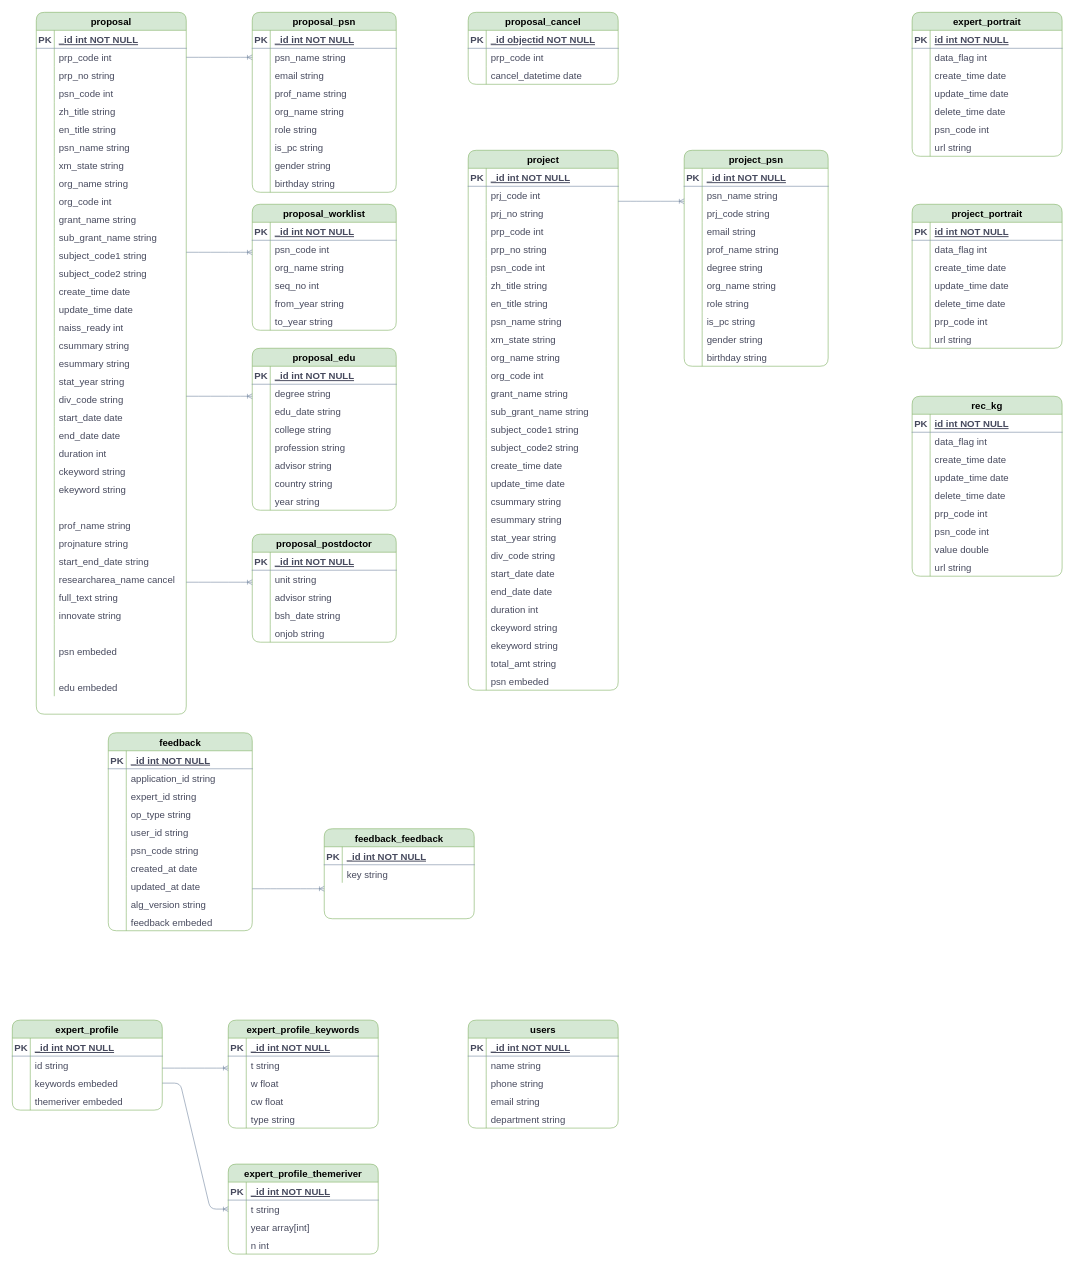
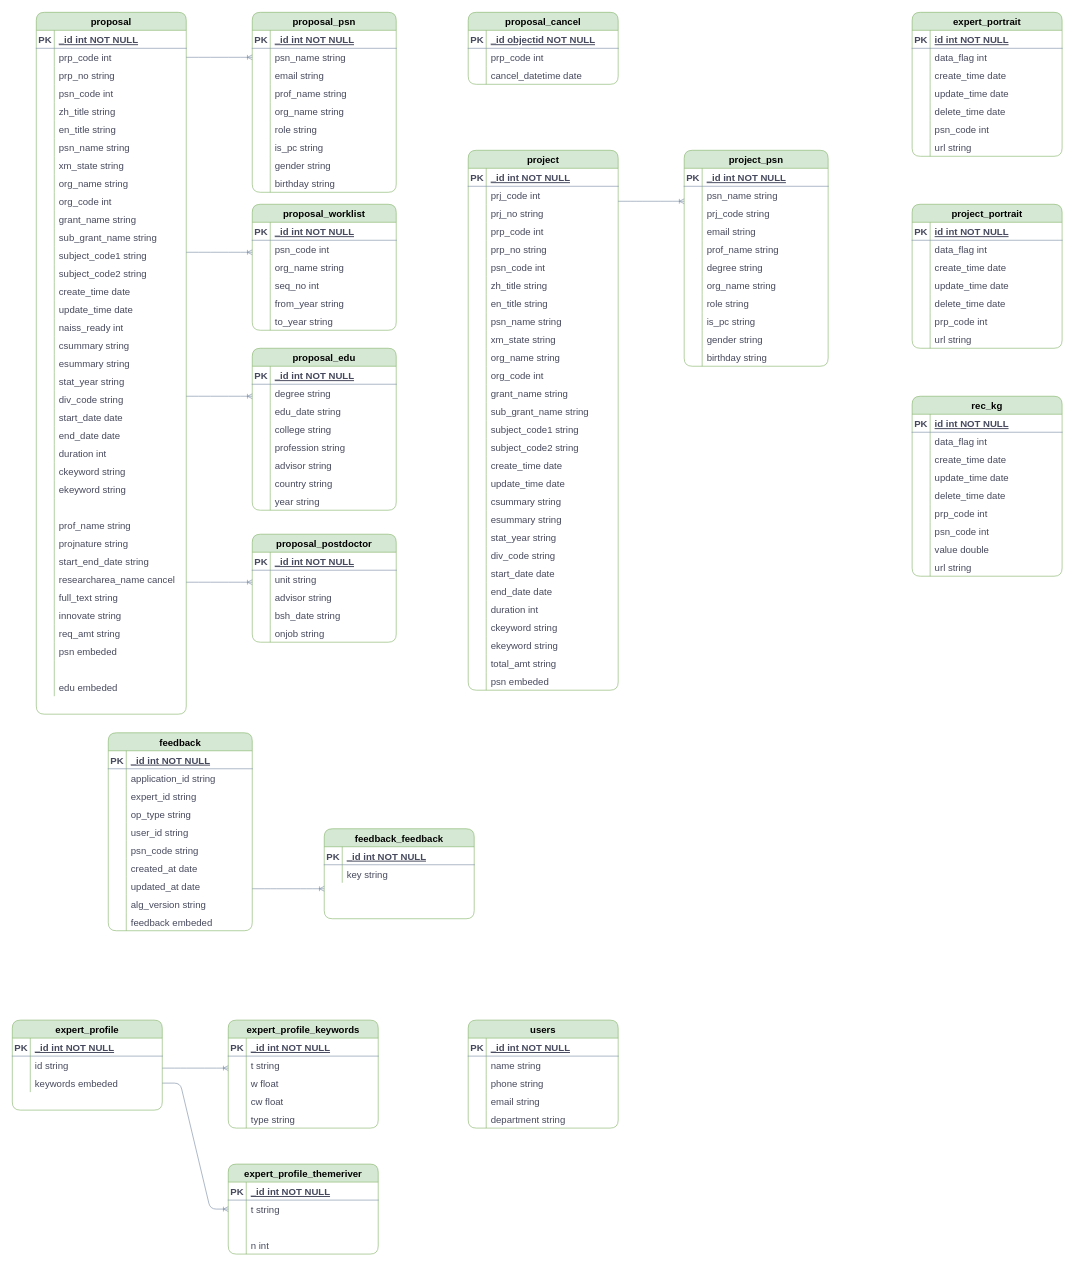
node "req_amt string": added
node "themeriver embeded": removed
node "year array[int]": removed
